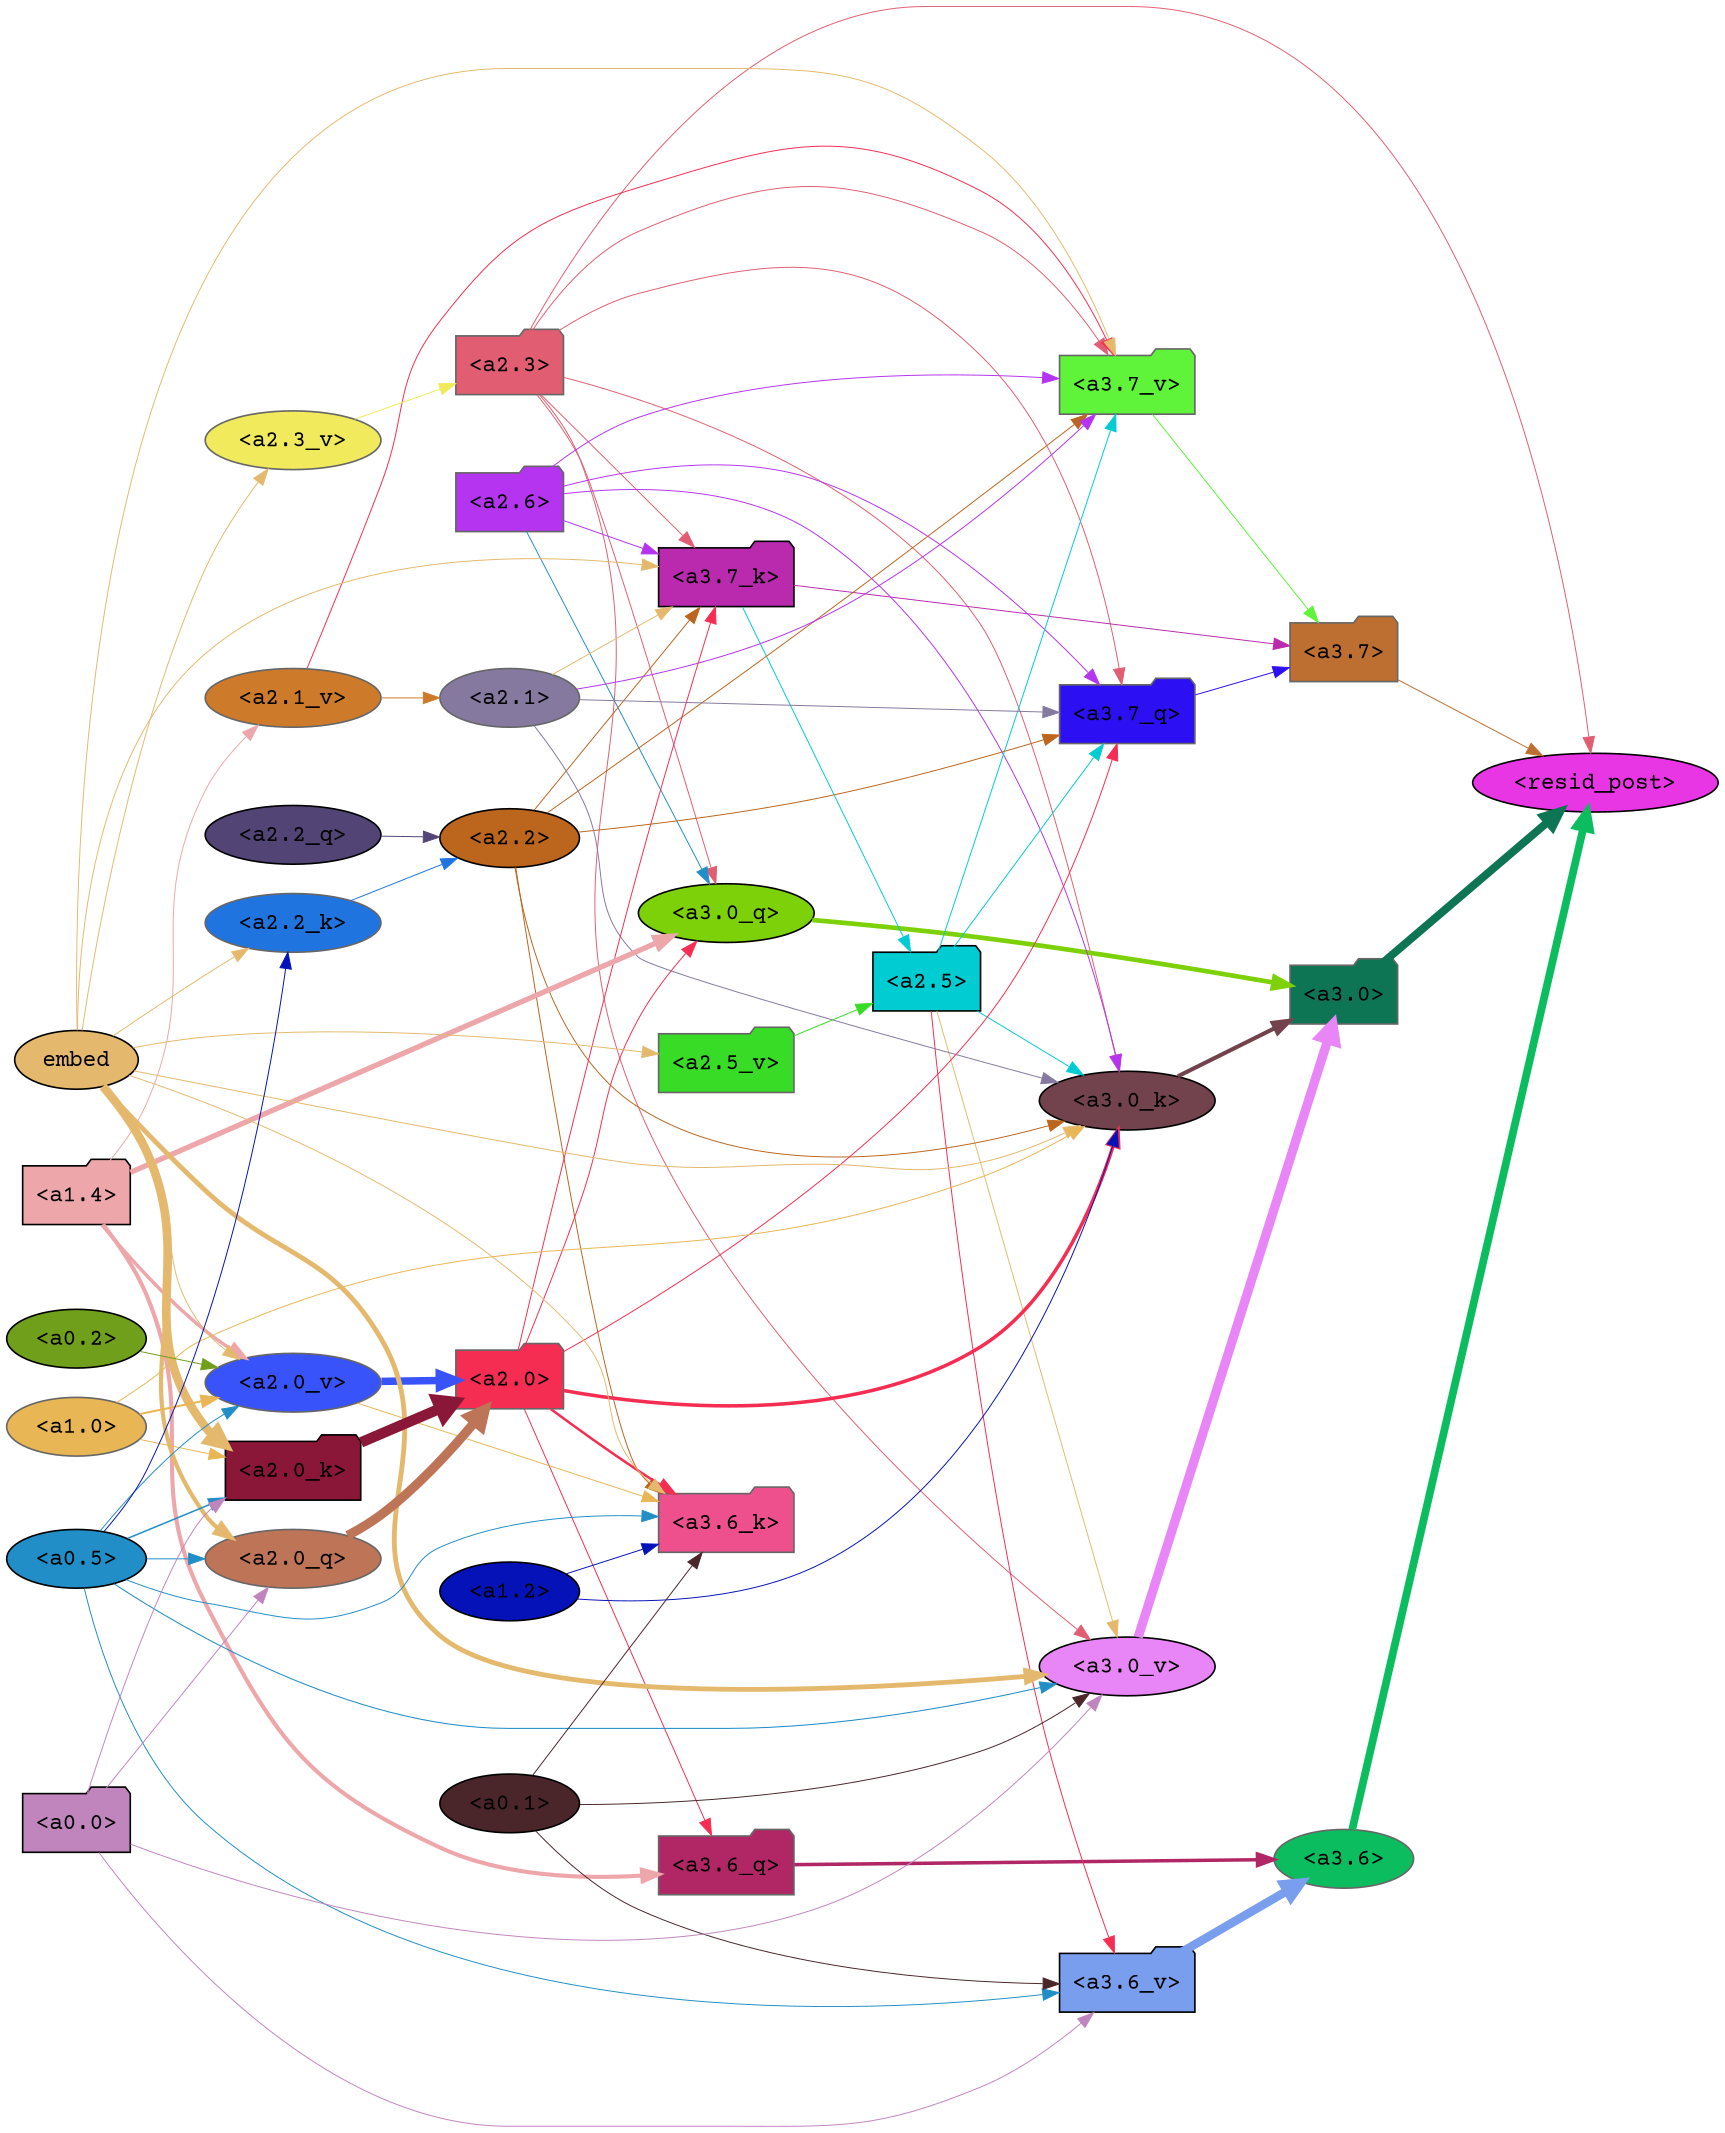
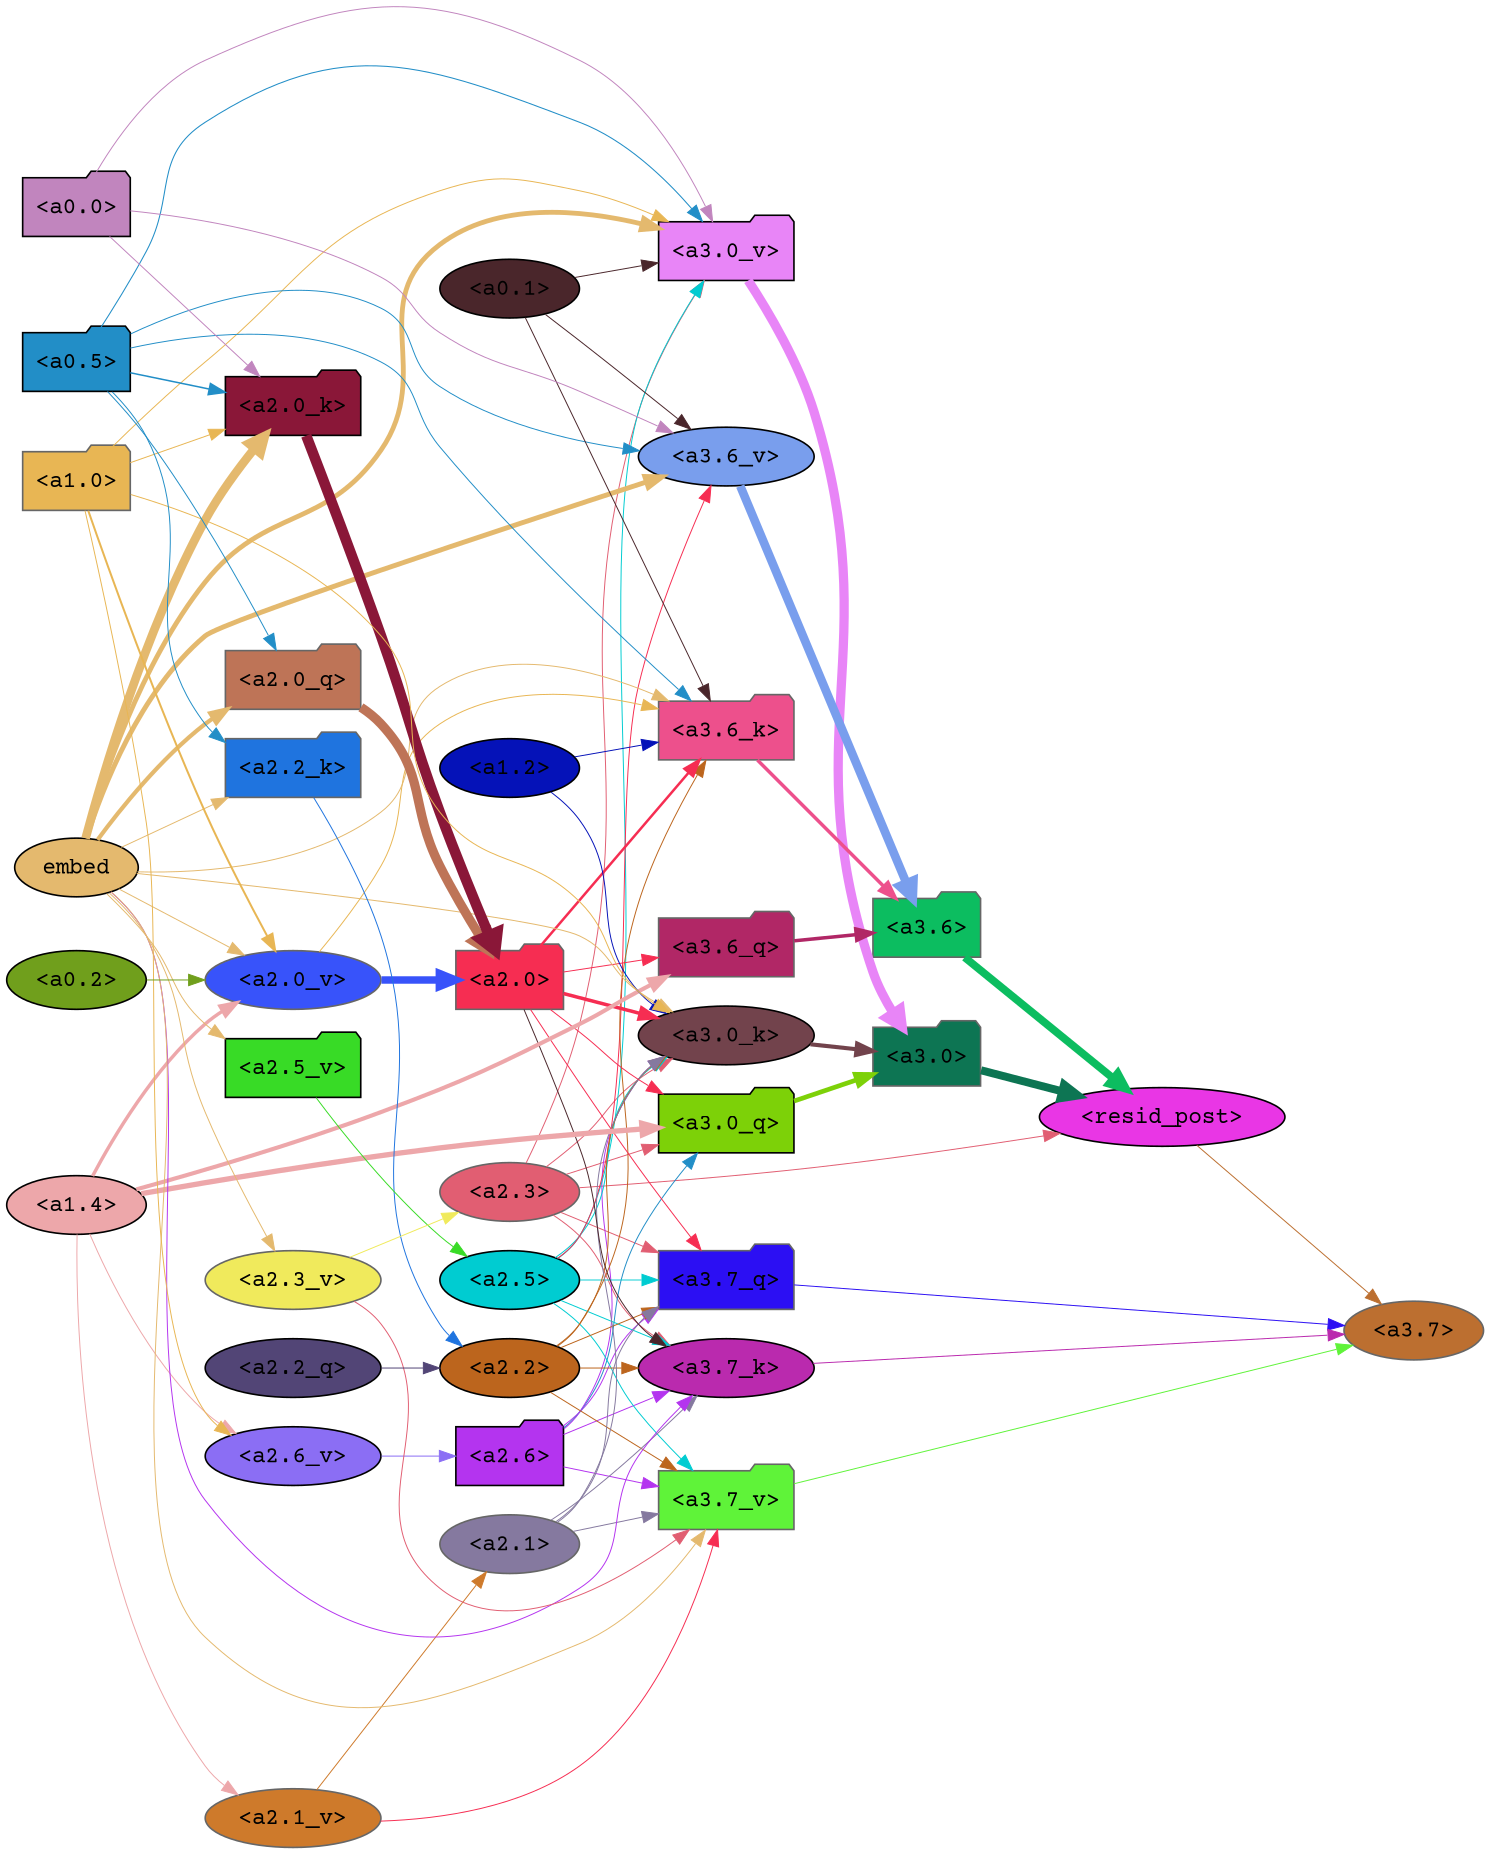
edge "<a2.3>" -> "<a3.7_v>": now "<a2.3_v>" -> "<a3.7_v>"
edge "<a1.0>" -> "<a3.0_v>": added
node "<a2.3>": shape folder -> ellipse
node "<a2.6>": color gray40 -> black
node "<a3.7_k>": shape folder -> ellipse
edge "<a2.1>" -> "<a3.7_v>": color #b434ef -> #85799f
edge "embed" -> "<a3.6_v>": added
edge "embed" -> "<a3.7_k>": color #e4b96e -> #b434ef
edge "<a2.1>" -> "<a3.7_k>": color #e4b96e -> #85799f
node "<a3.7>": shape folder -> ellipse
edge "<a3.7>" -> "<resid_post>": reversed
edge "<a3.7_k>" -> "<a2.5>": reversed
edge "<a3.6_k>" -> "<a3.6>": added
node "<a3.0_q>": shape ellipse -> folder
node "<a2.2_k>": shape ellipse -> folder
node "<a2.5>": shape folder -> ellipse
edge "<a2.0>" -> "<a3.7_k>": color #f62d52 -> #4a262b
node "<a2.5_v>": color gray40 -> black
node "<a1.4>": shape folder -> ellipse
edge "<a0.5>" -> "<a2.2_k>": color #0512b8 -> #228ec7
edge "<a2.5>" -> "<a3.0_v>": color #e4b96e -> #00ccd1
node "<a1.0>": shape ellipse -> folder
node "<a2.6_v>": added
edge "<a0.5>" -> "<a2.0_v>": removed
node "<a0.5>": shape ellipse -> folder
node "<a2.0_q>": shape ellipse -> folder
node "<a3.0_v>": shape ellipse -> folder
edge "<a0.0>" -> "<a2.0_q>": removed
node "<a3.6>": shape ellipse -> folder
node "<a3.6_v>": shape folder -> ellipse
